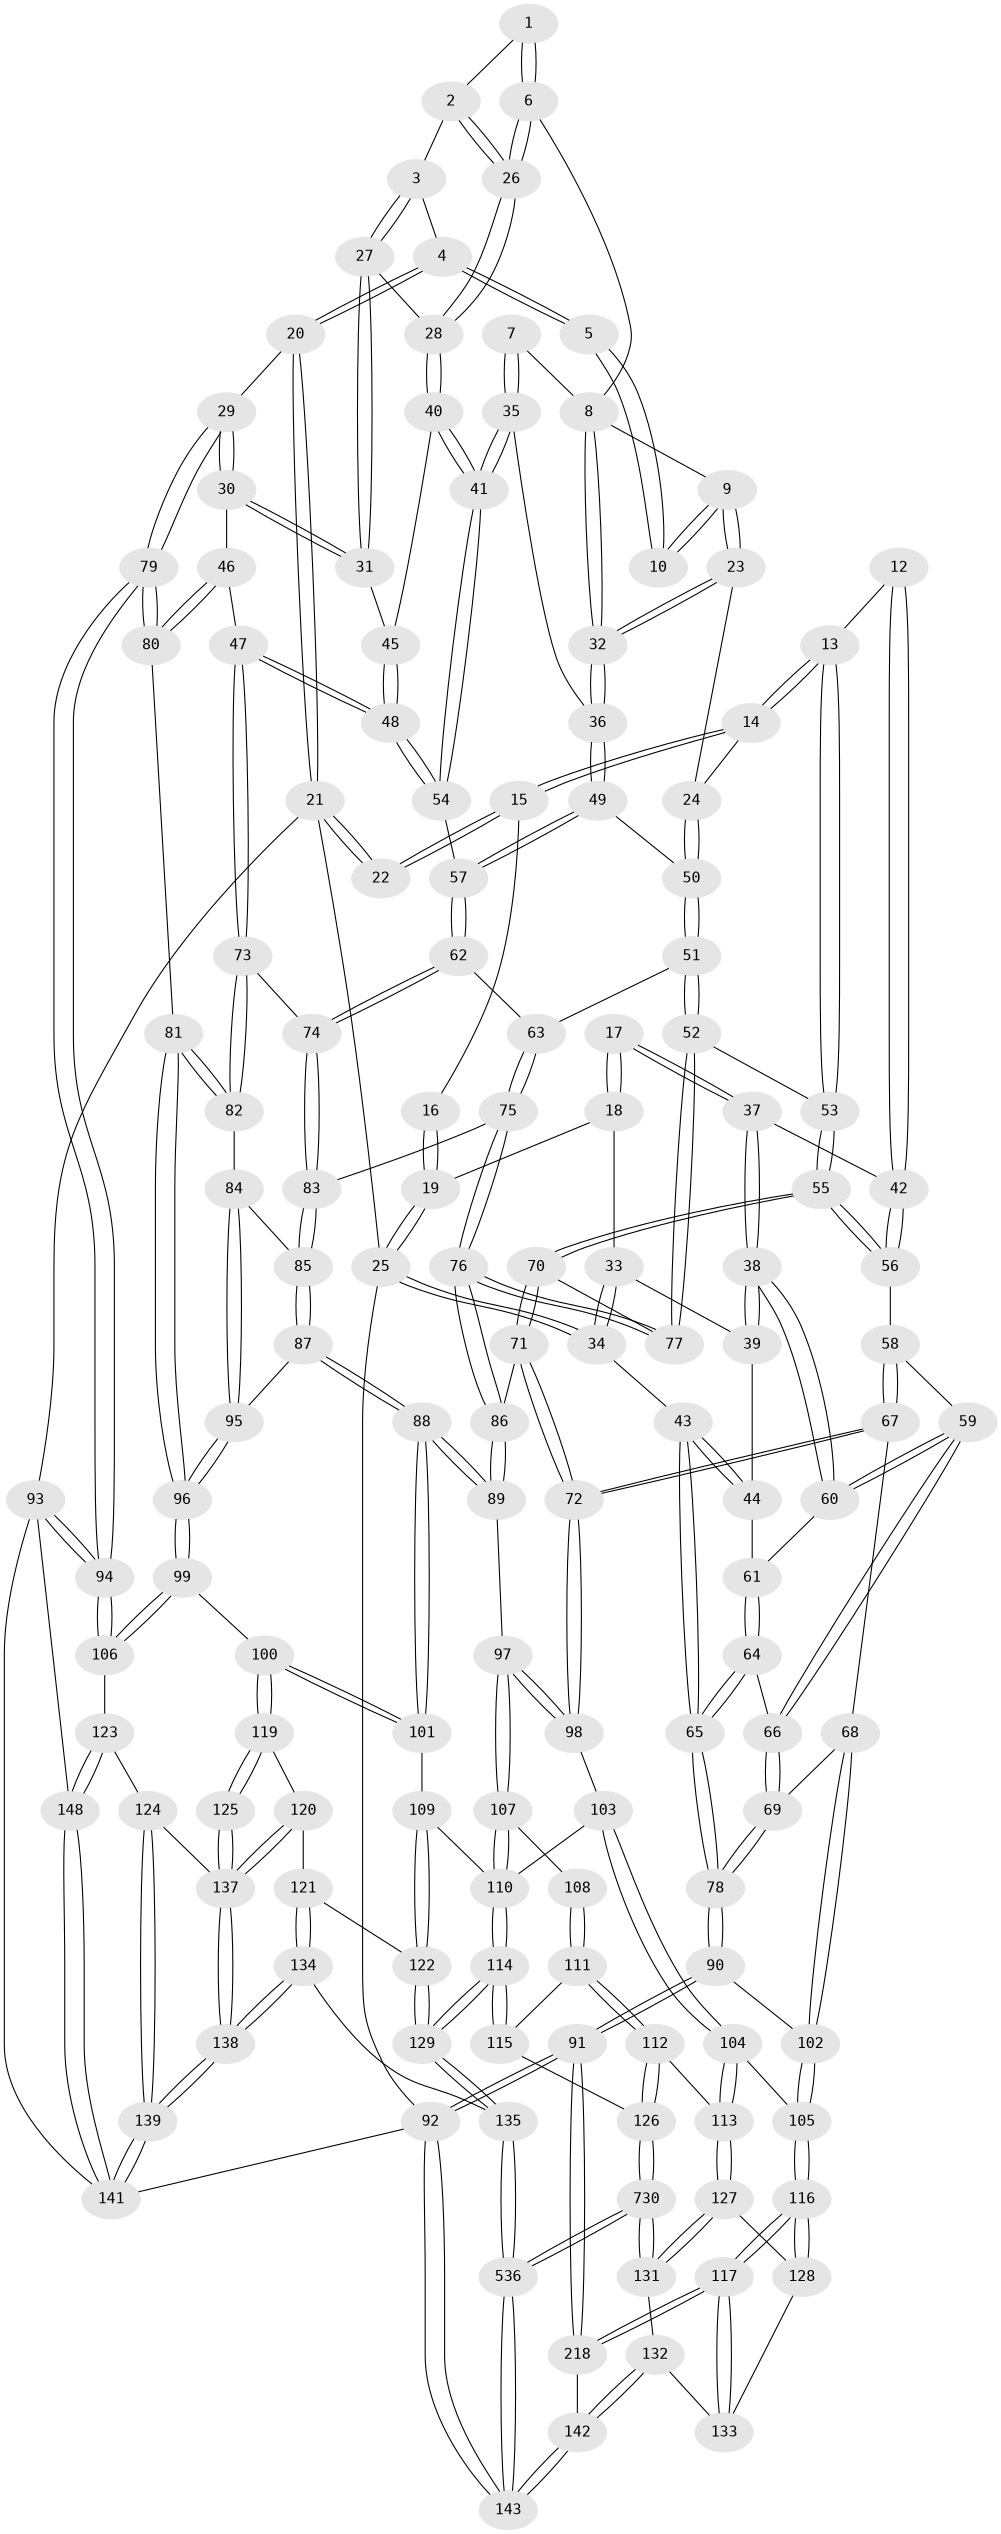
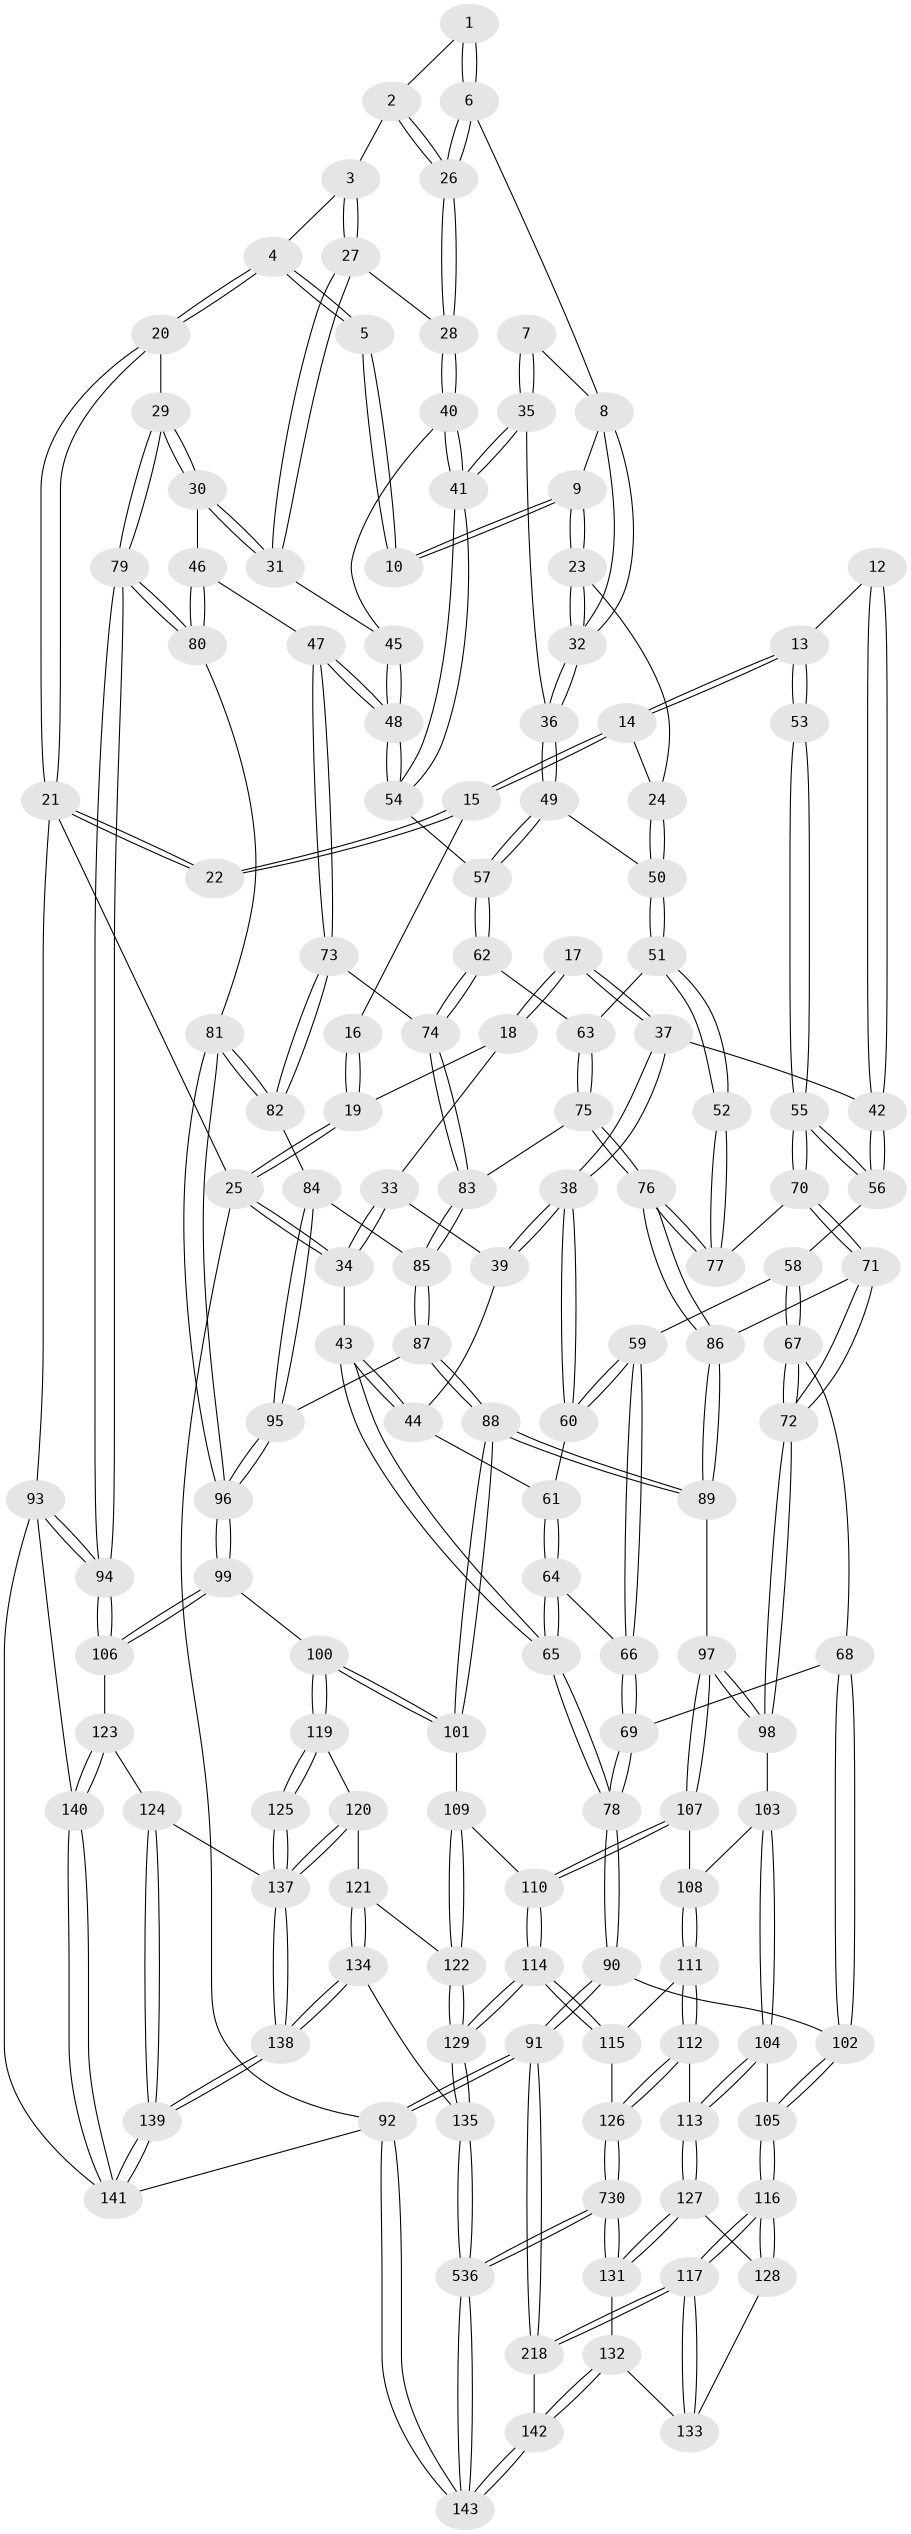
edge "52" -- "53": removed
node "148": label "148" -> "140"
edge "103" -- "110": now "103" -- "108"
